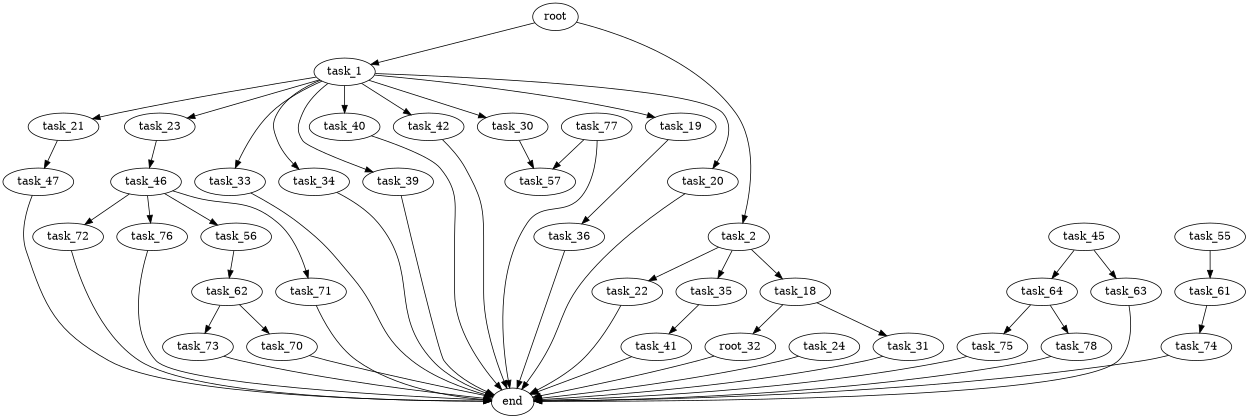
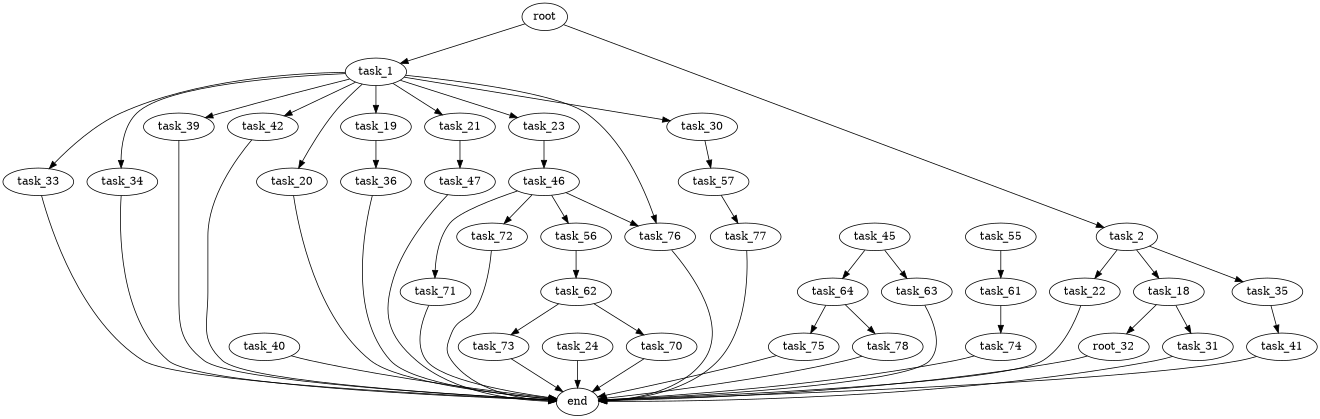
edge "task_1" -> "task_40": now "task_1" -> "task_76"
edge "task_77" -> "task_57": reversed
